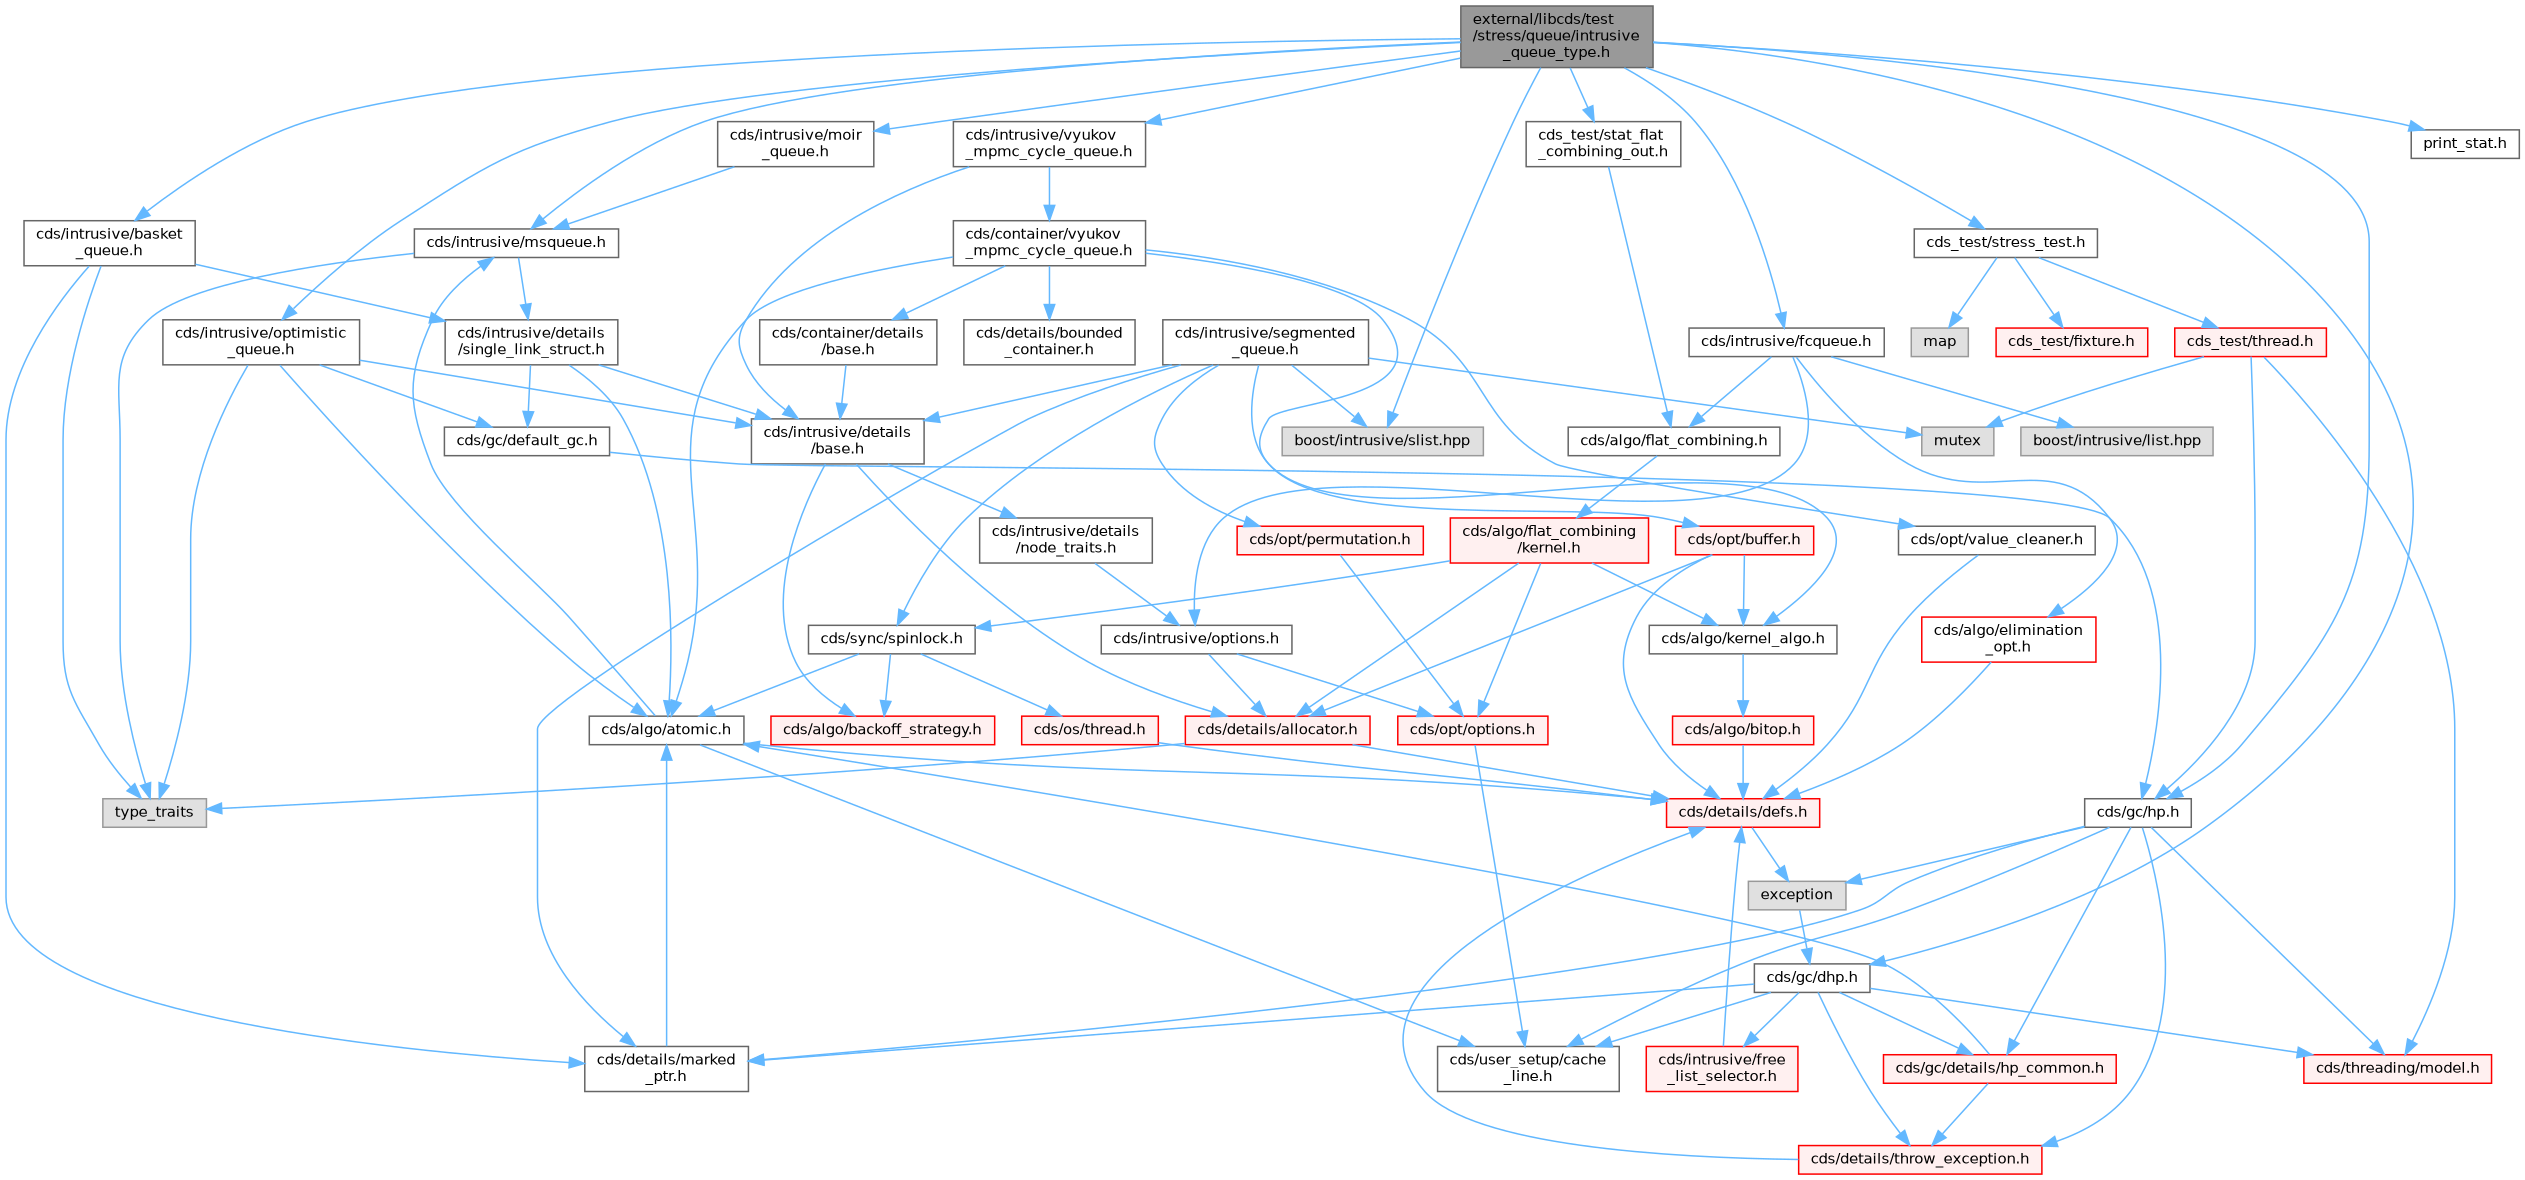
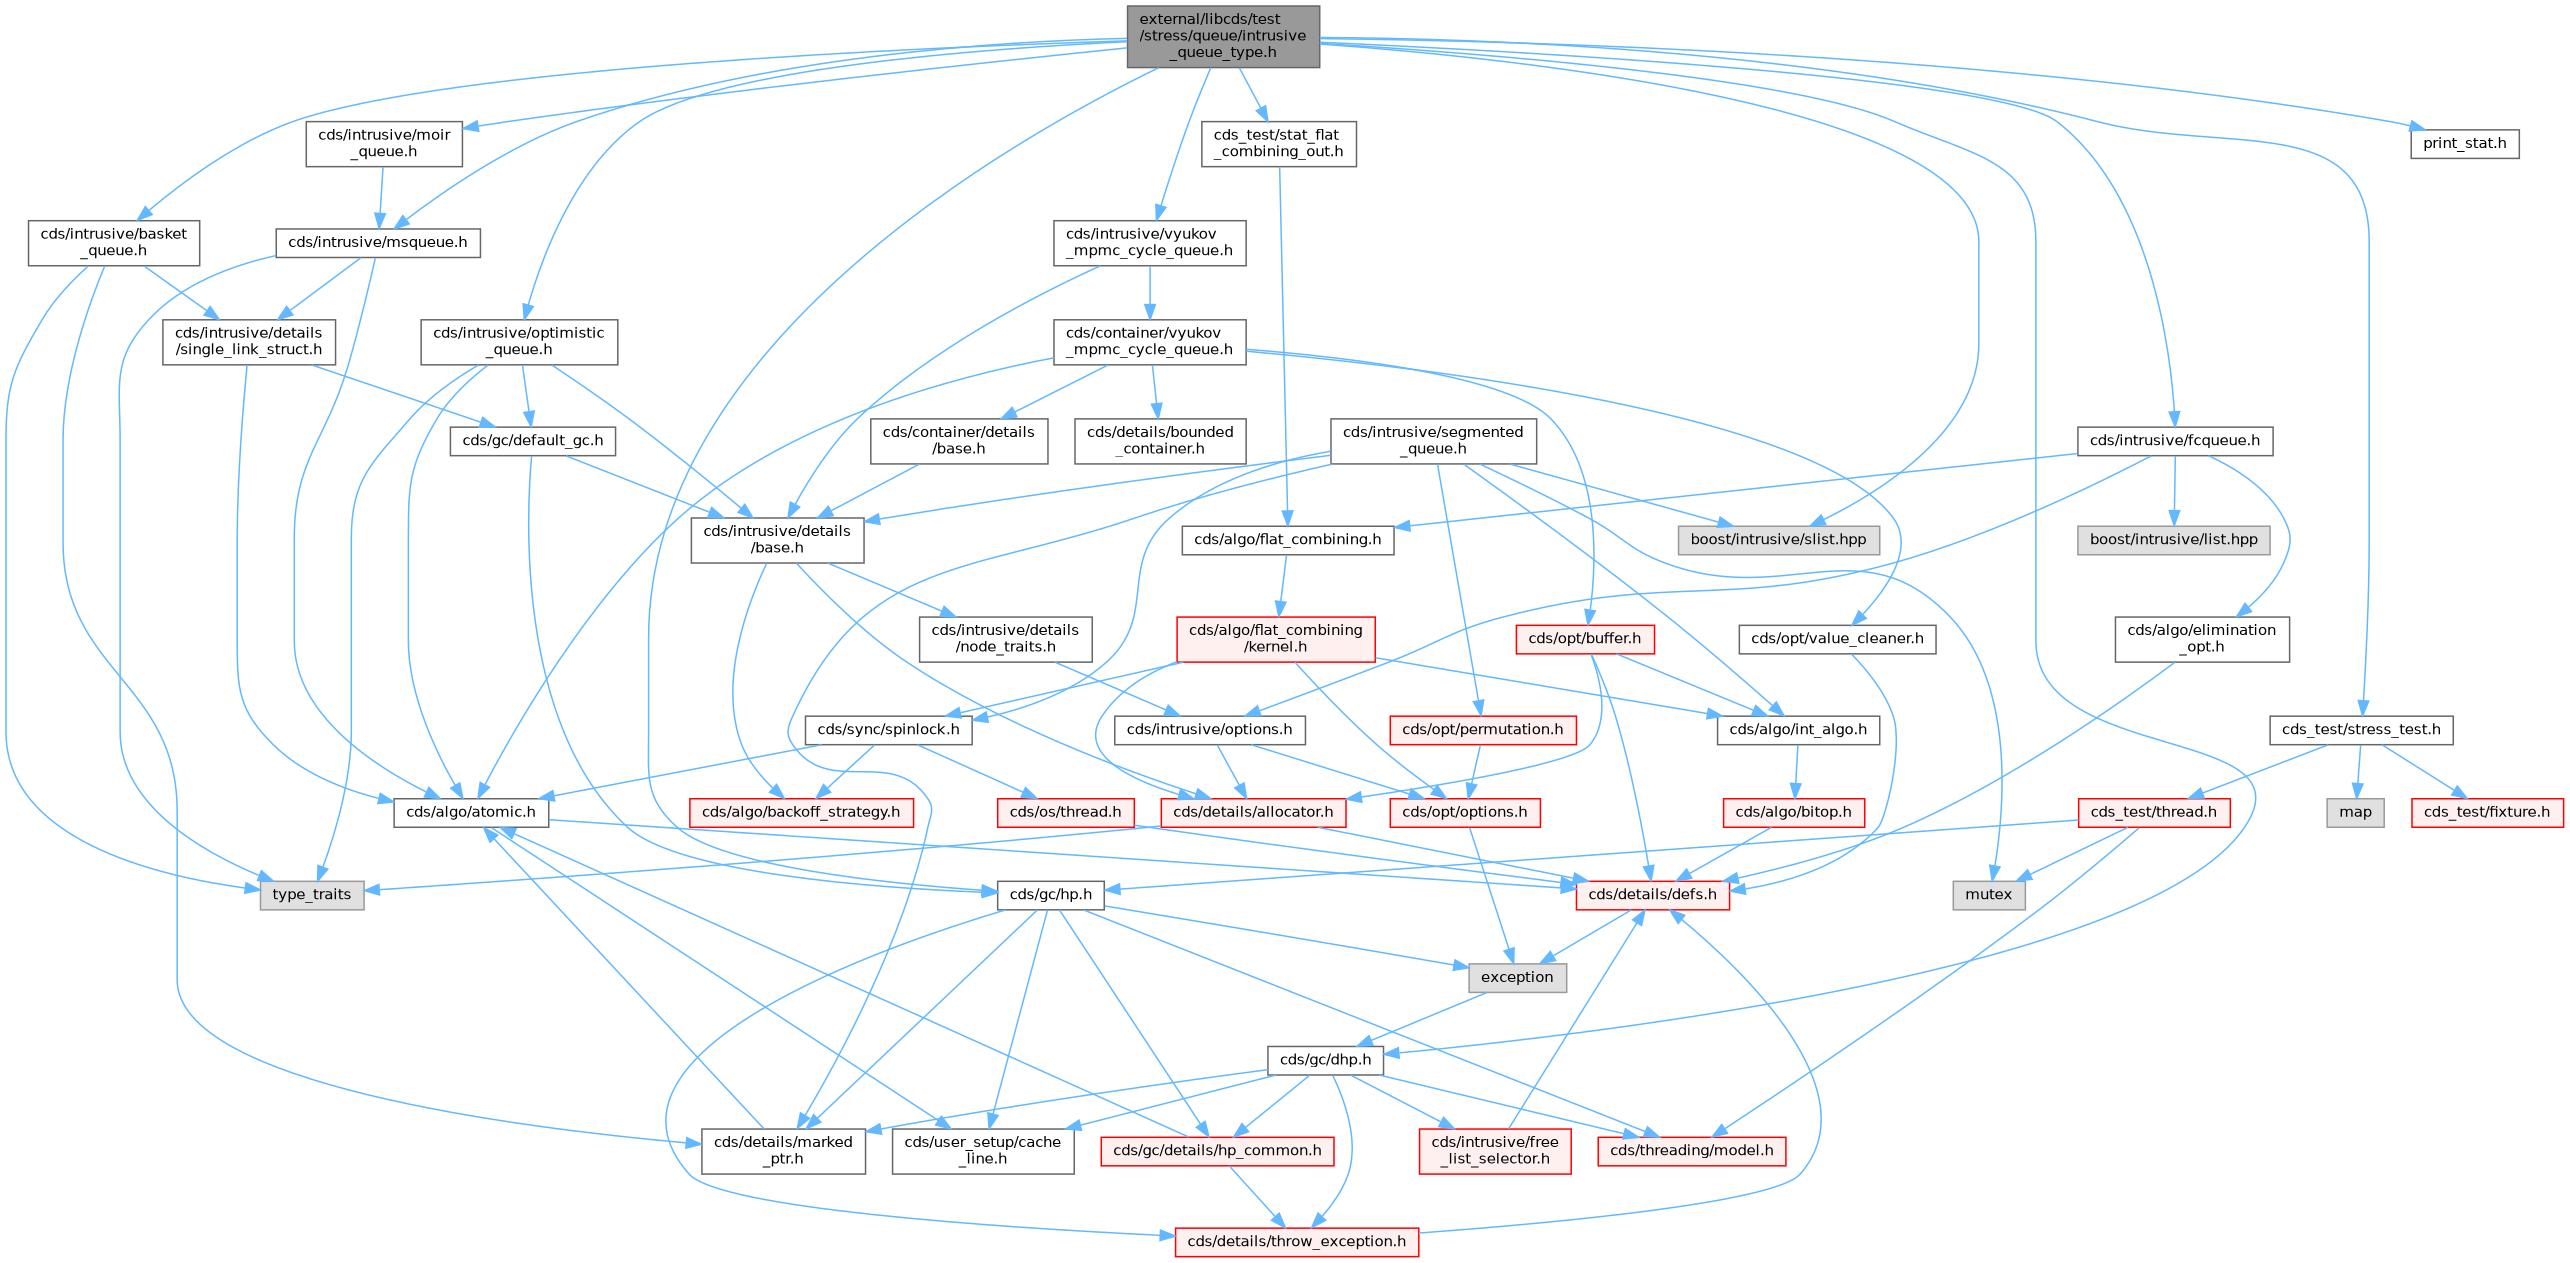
edge "cds/intrusive/details /single_link_struct.h" -> "cds/intrusive/details /base.h": now "cds/gc/default_gc.h" -> "cds/intrusive/details /base.h"
edge "cds/algo/atomic.h" -> "cds/intrusive/msqueue.h": reversed
node "cds/algo/kernel_algo.h": label "cds/algo/kernel_algo.h" -> "cds/algo/int_algo.h"
node "cds/algo/elimination _opt.h": color red -> grey40
edge "cds/opt/options.h" -> "cds/user_setup/cache _line.h": now "cds/opt/options.h" -> "exception"
